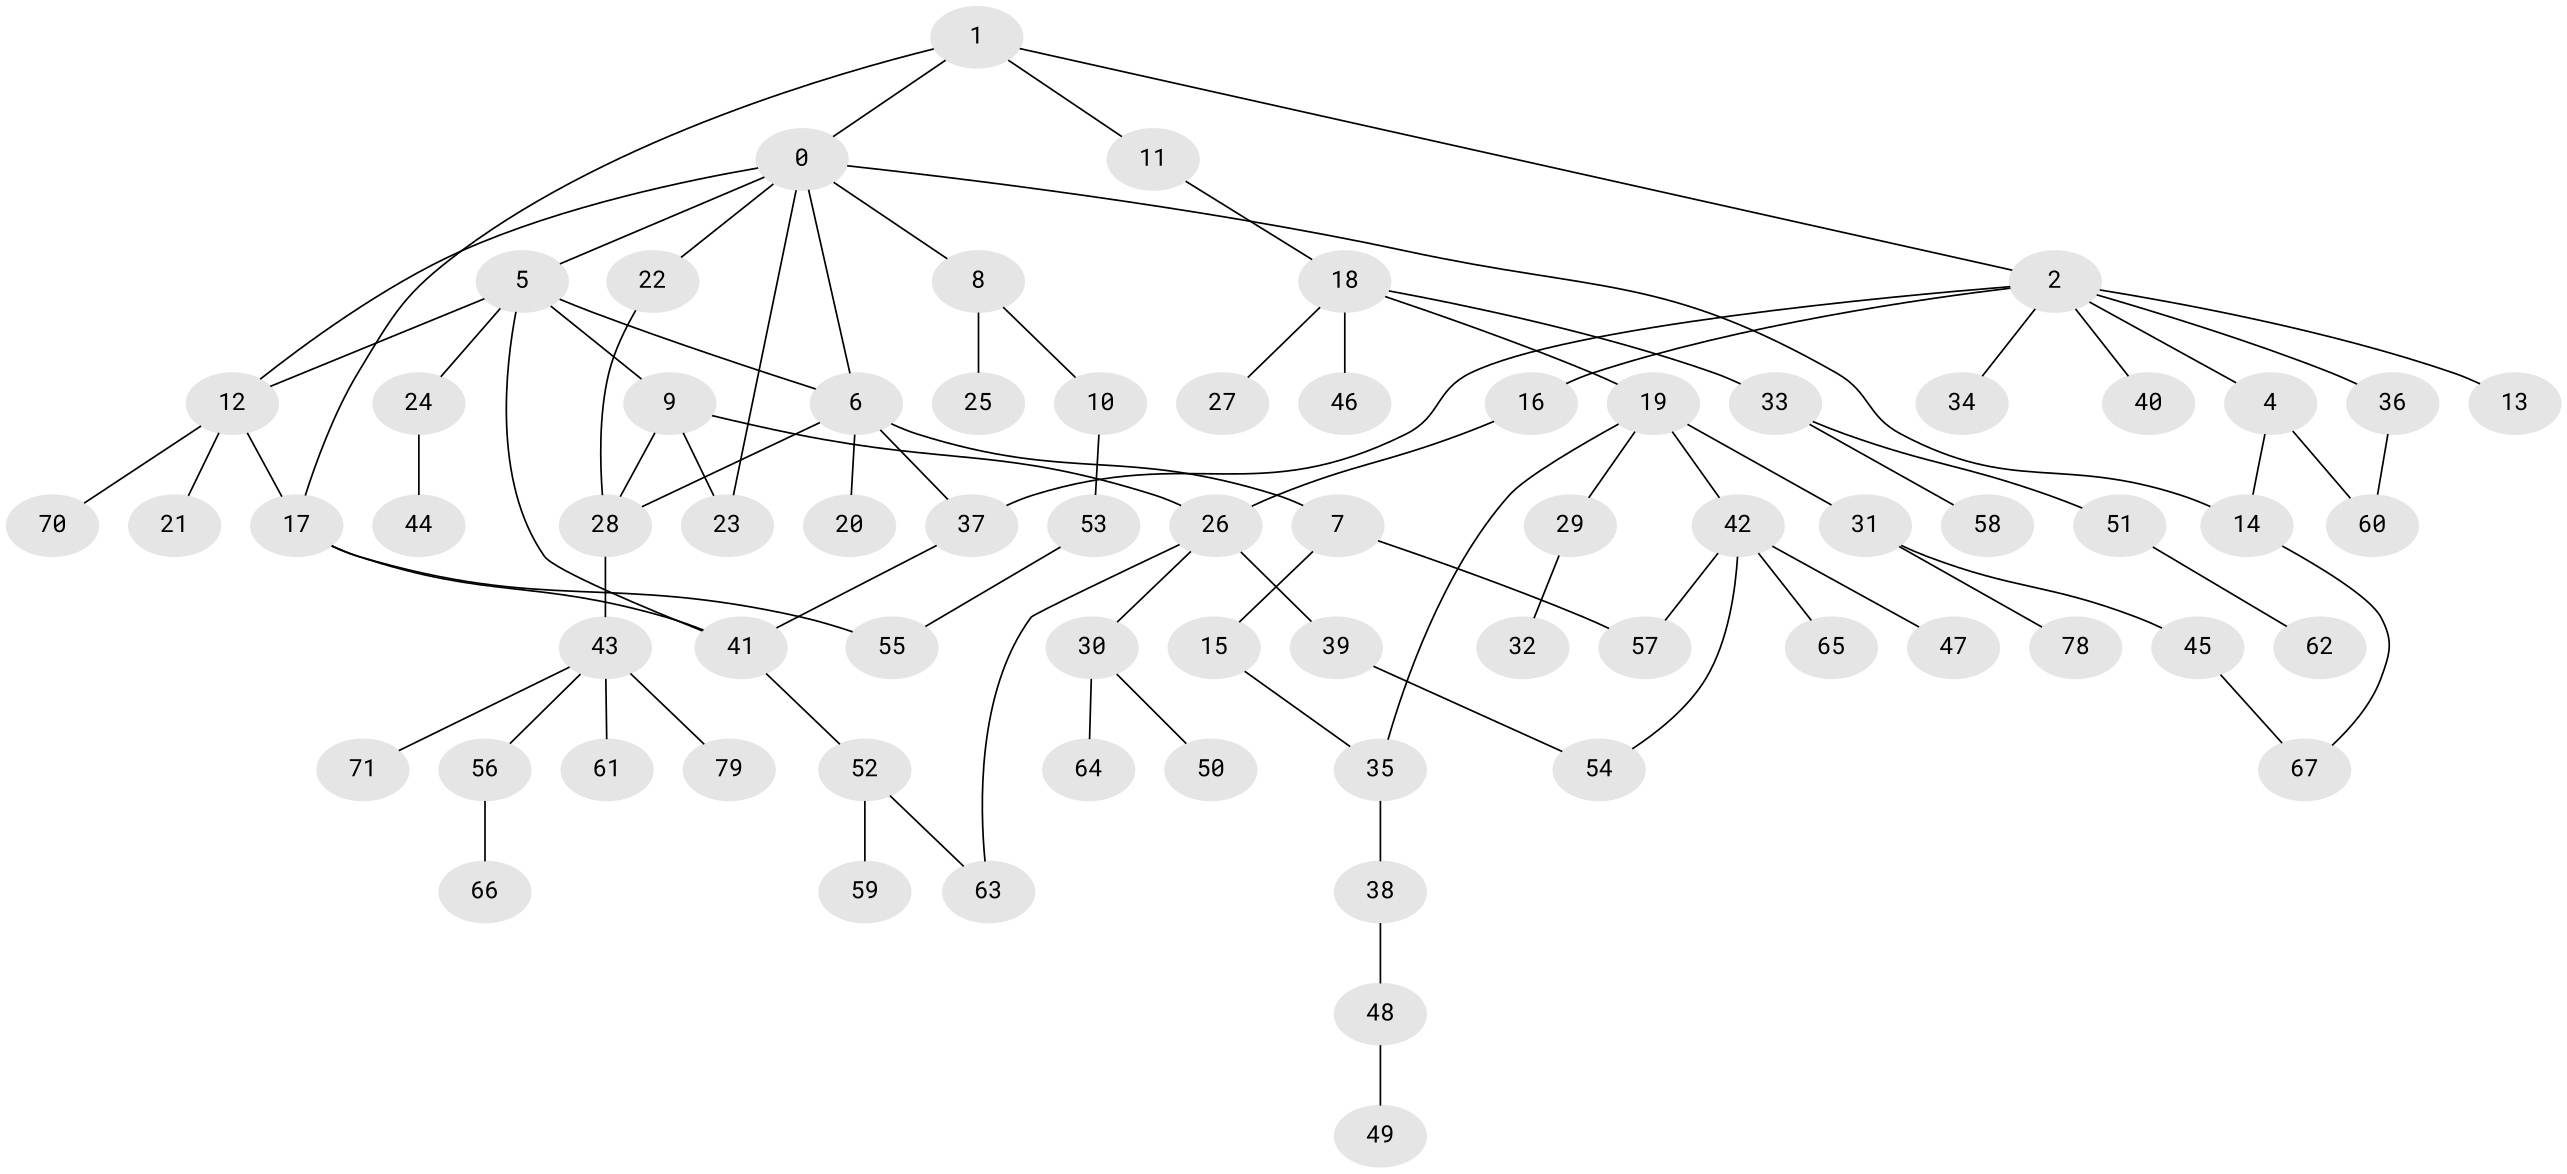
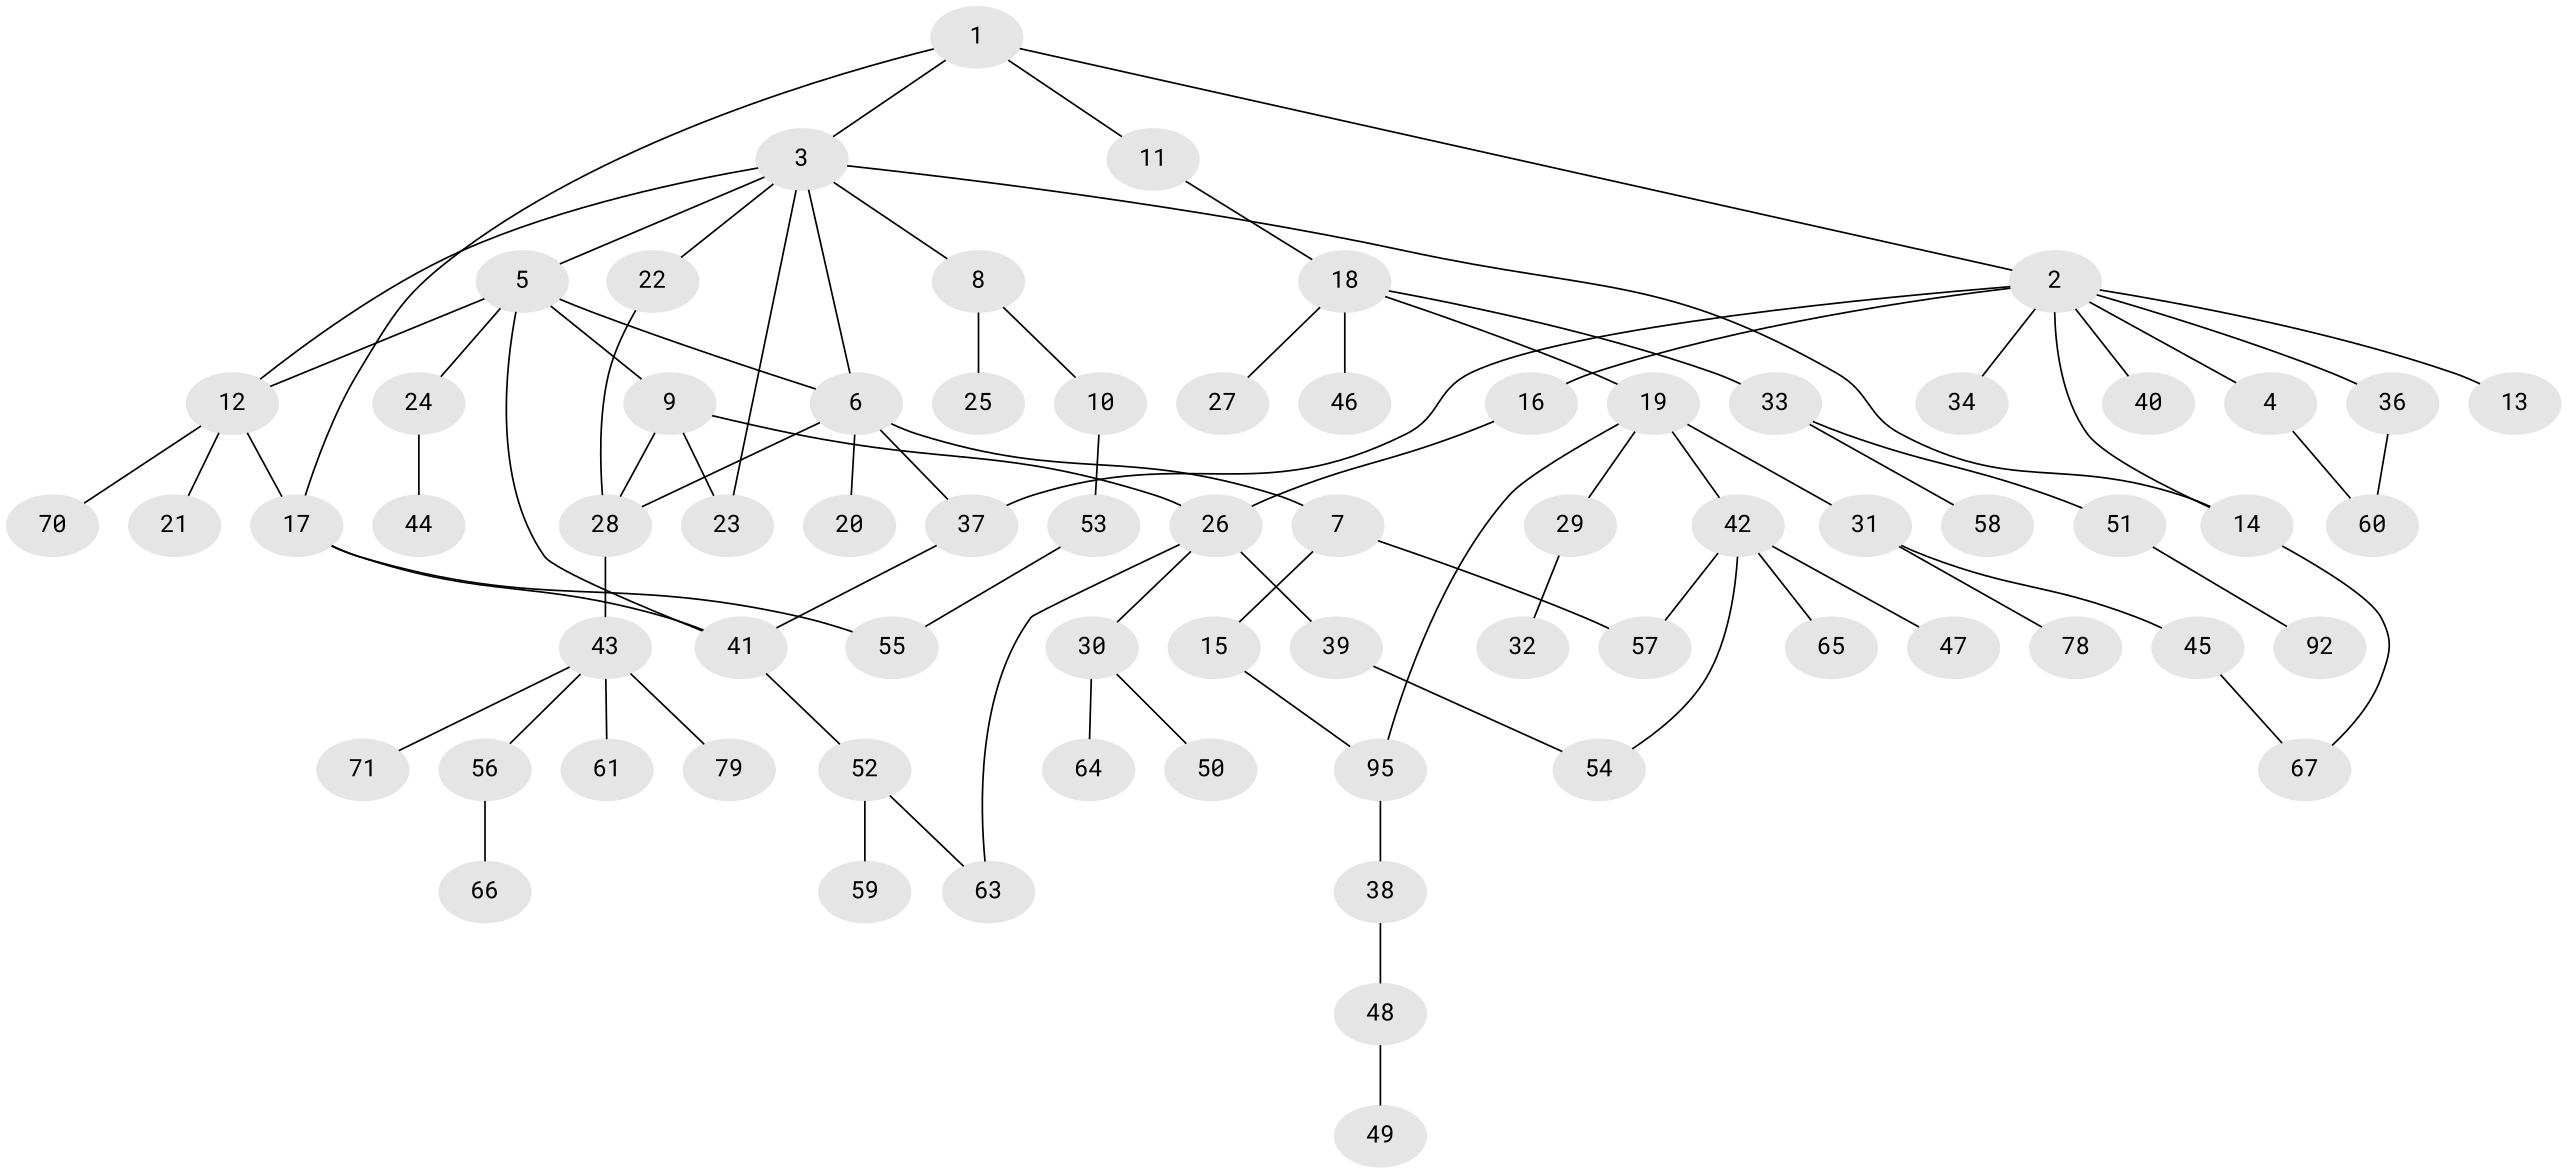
node "0": label "0" -> "3"
edge "4" -- "14": now "2" -- "14"
node "62": label "62" -> "92"
node "35": label "35" -> "95"
